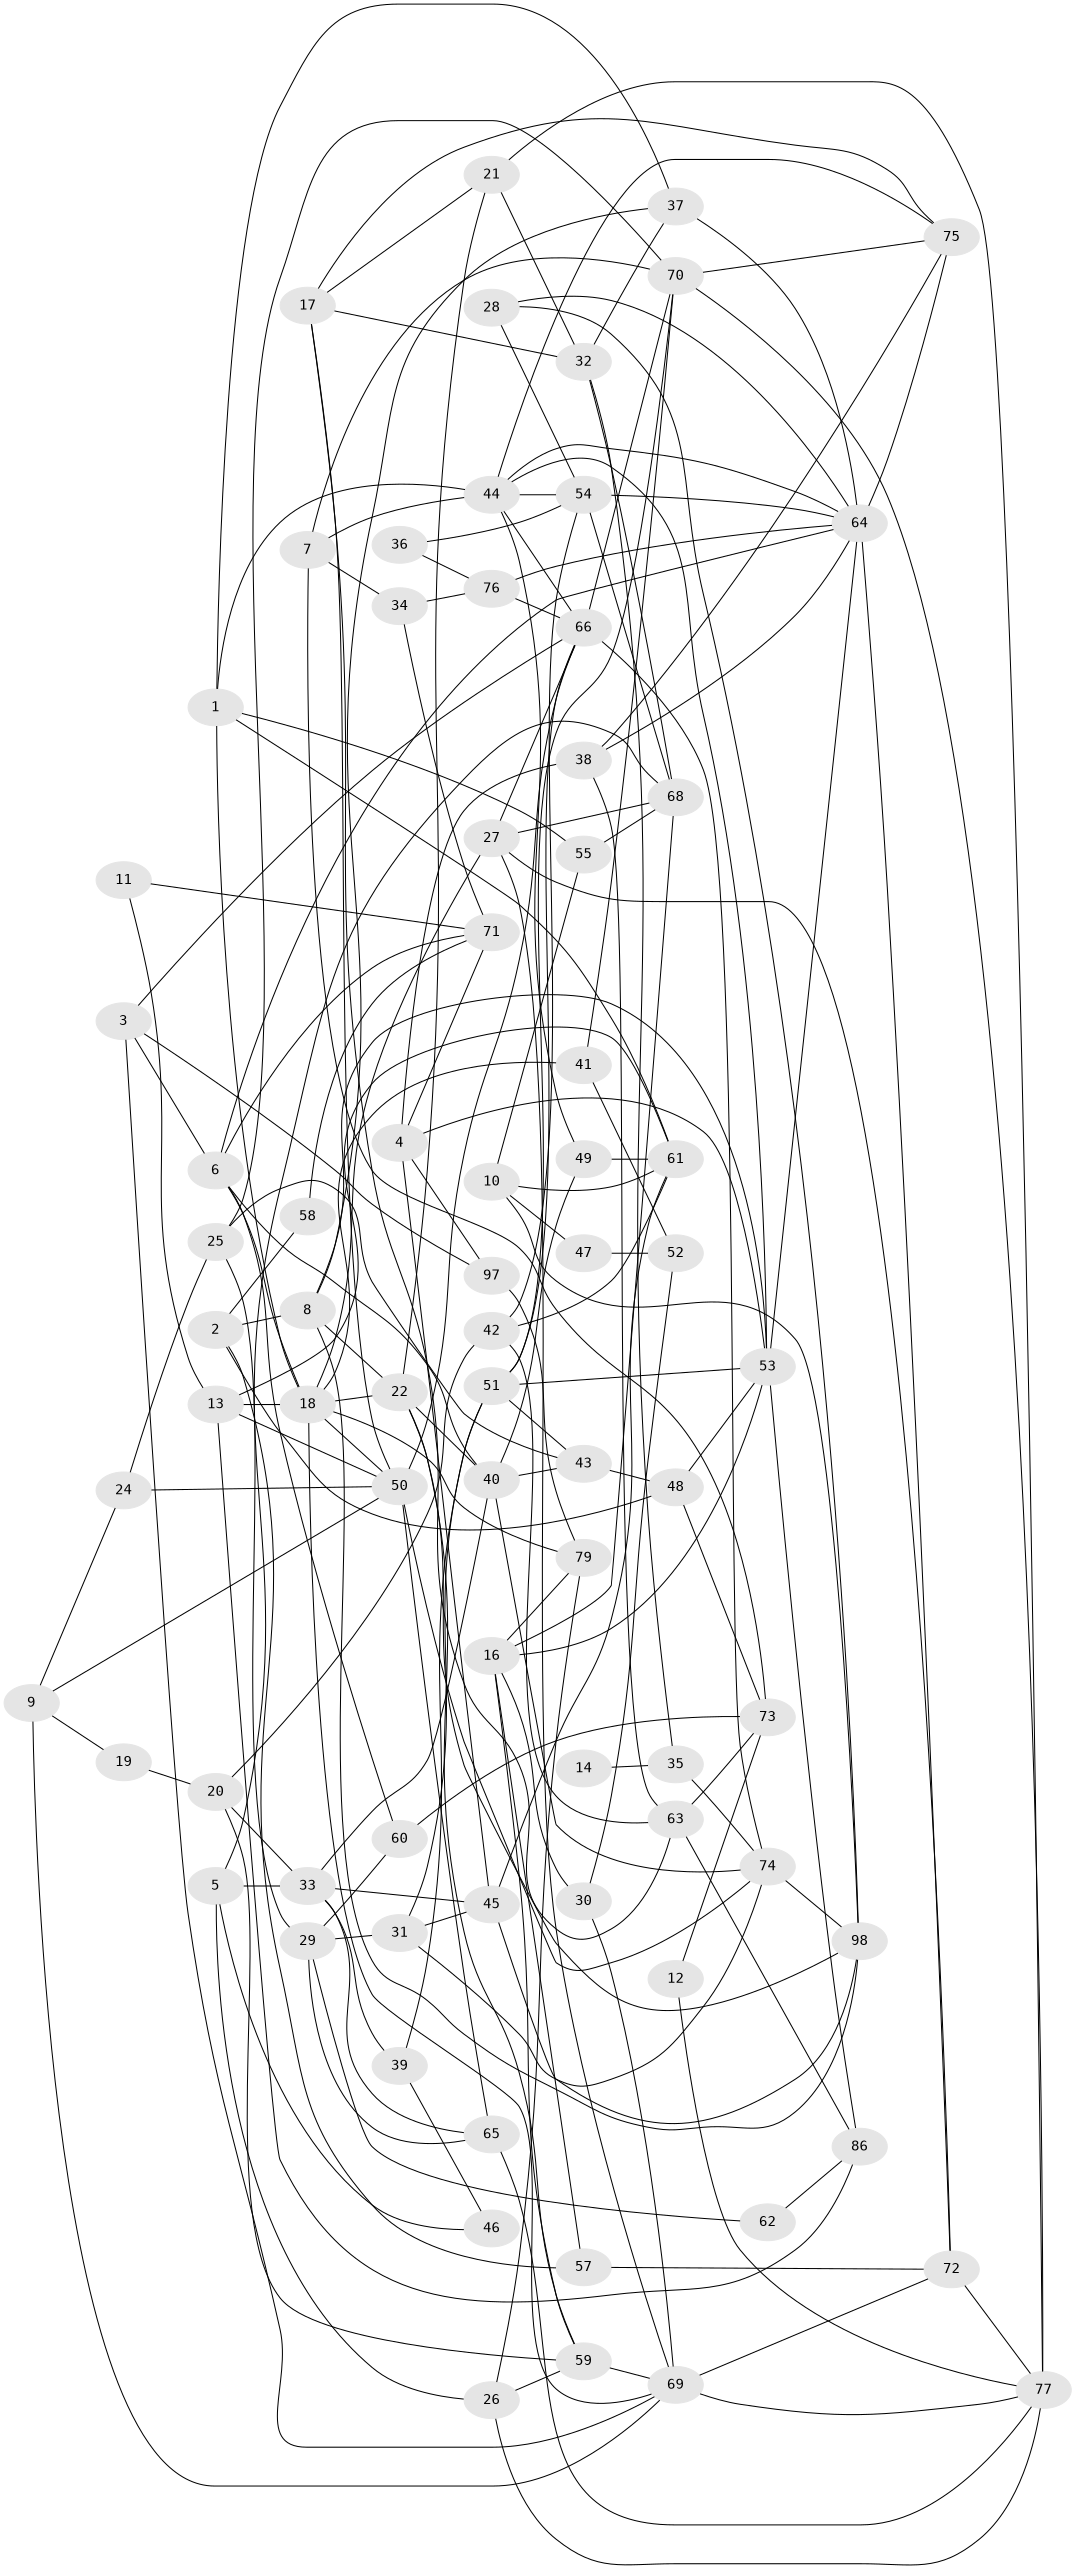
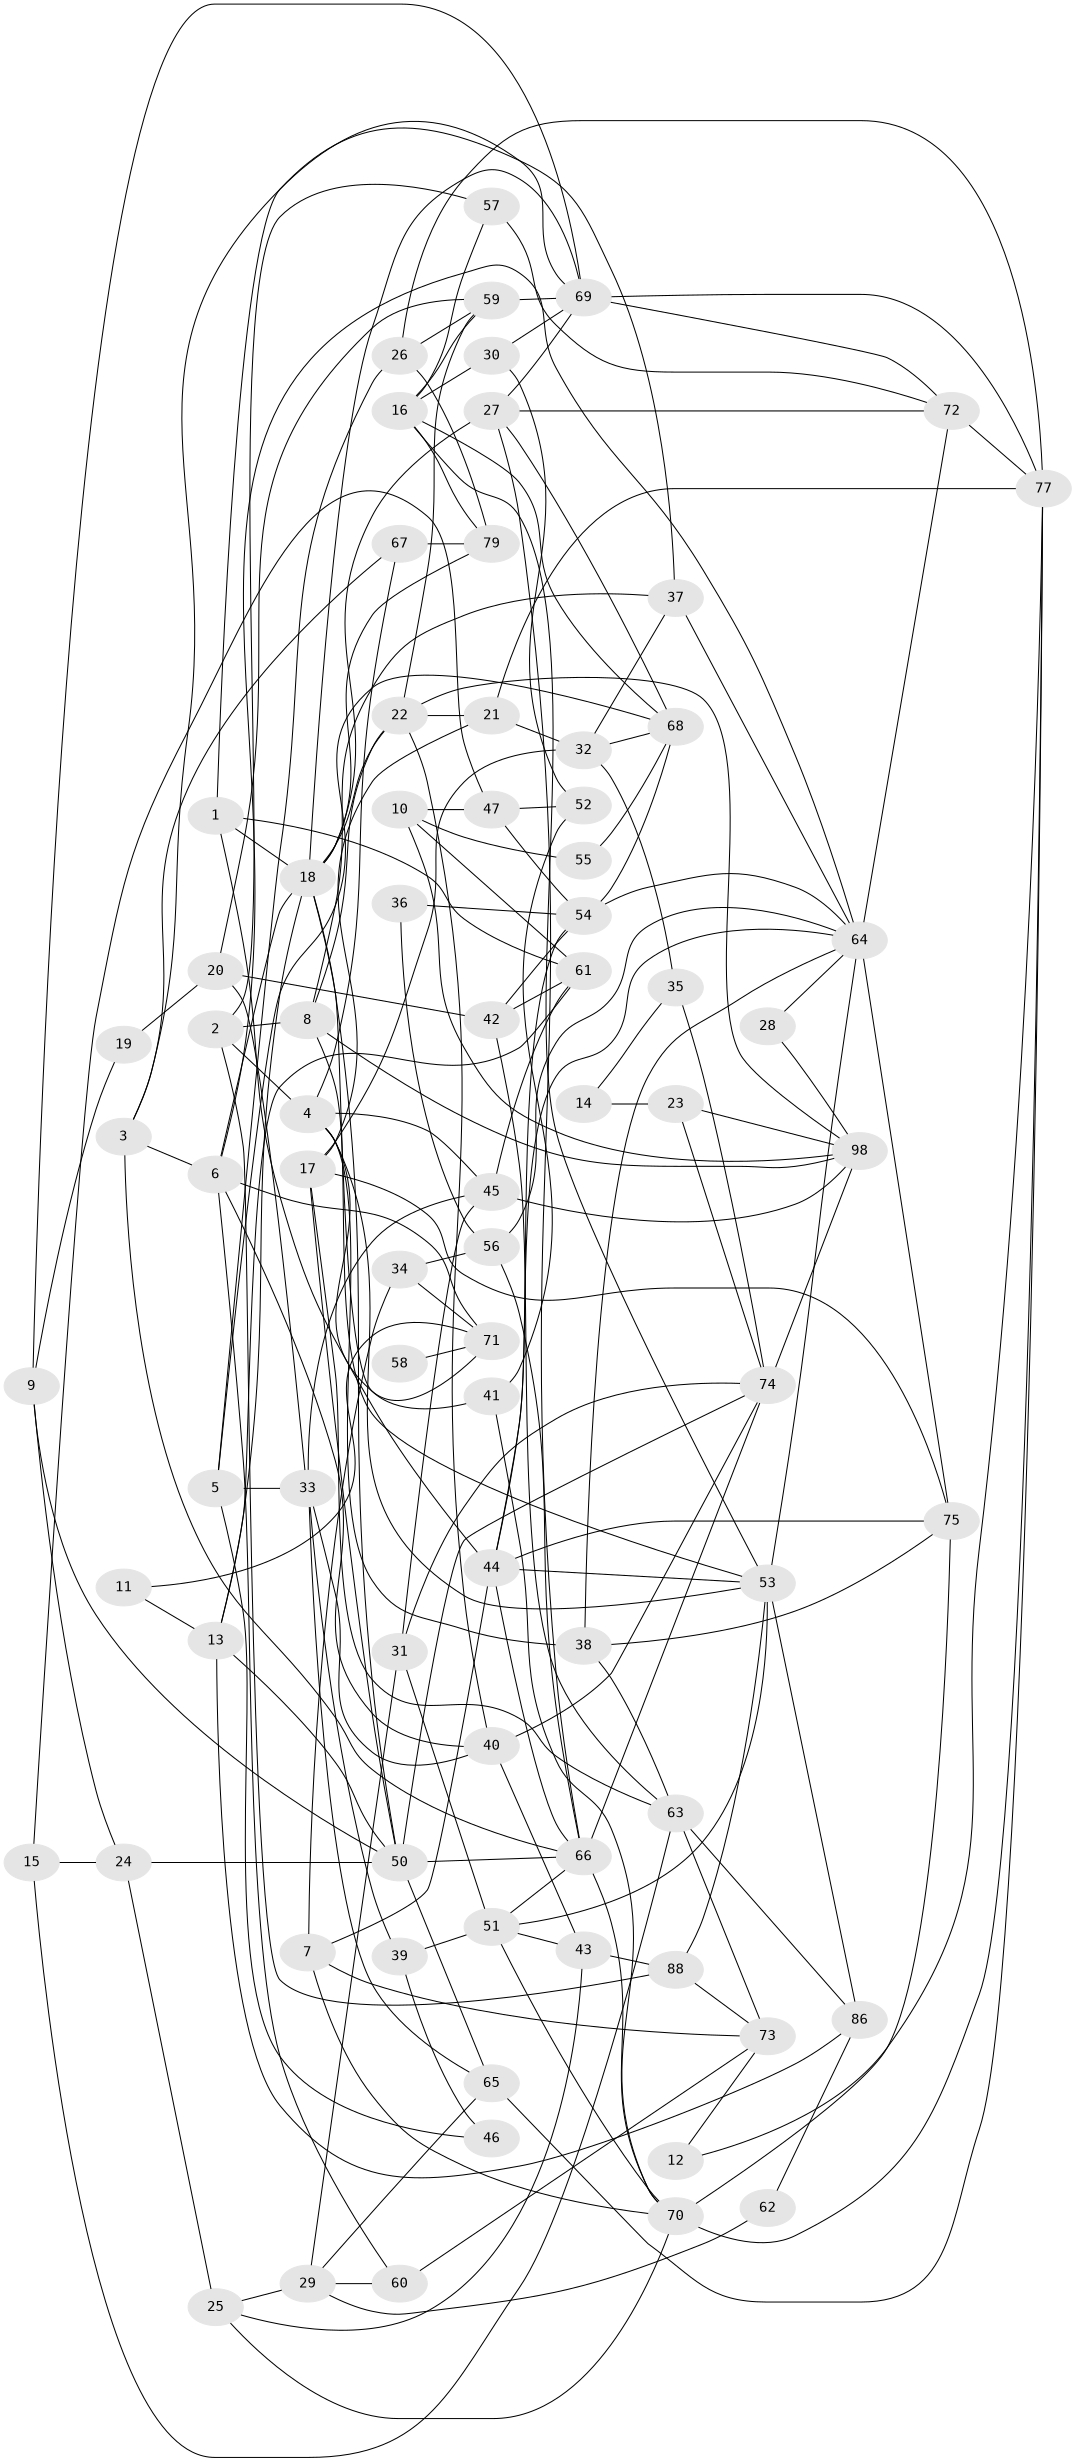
edge "28" -- "54": now "47" -- "54"
node "76": label "76" -> "56"
edge "1" -- "55": removed
node "23": added
node "49": removed
node "97": label "97" -> "67"
edge "58" -- "2": now "4" -- "2"
node "48": label "48" -> "88"
node "15": added
